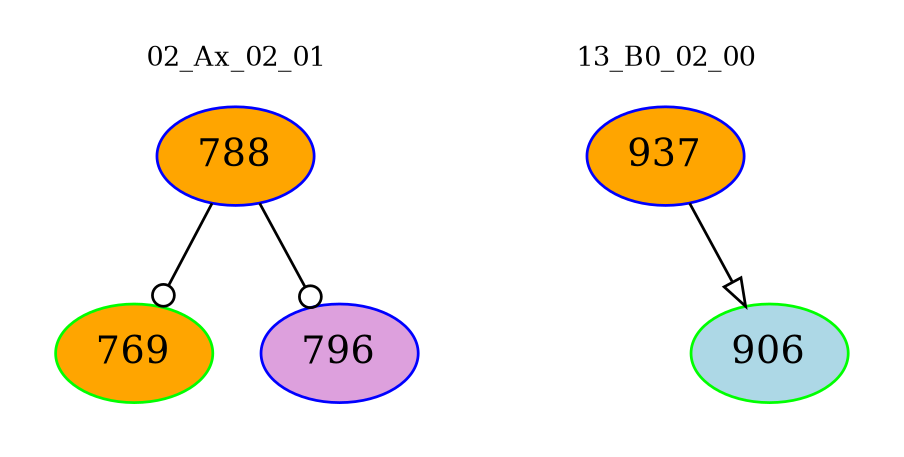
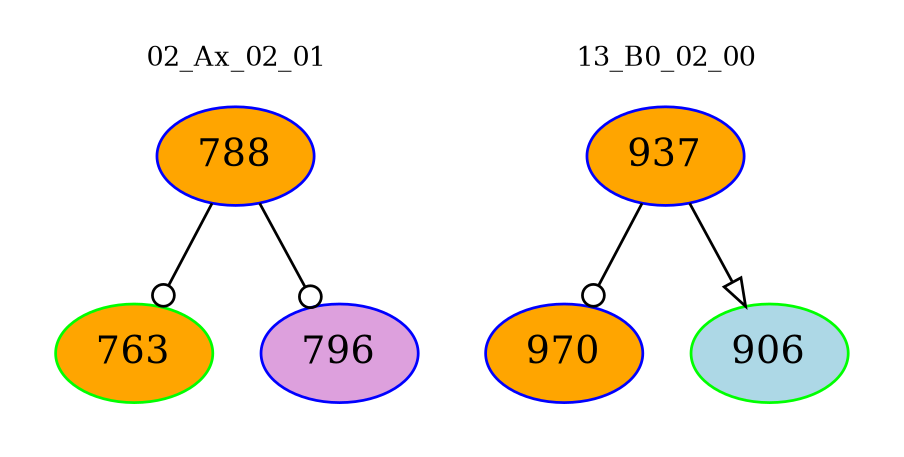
node "769": label "769" -> "763"
node "970": added
